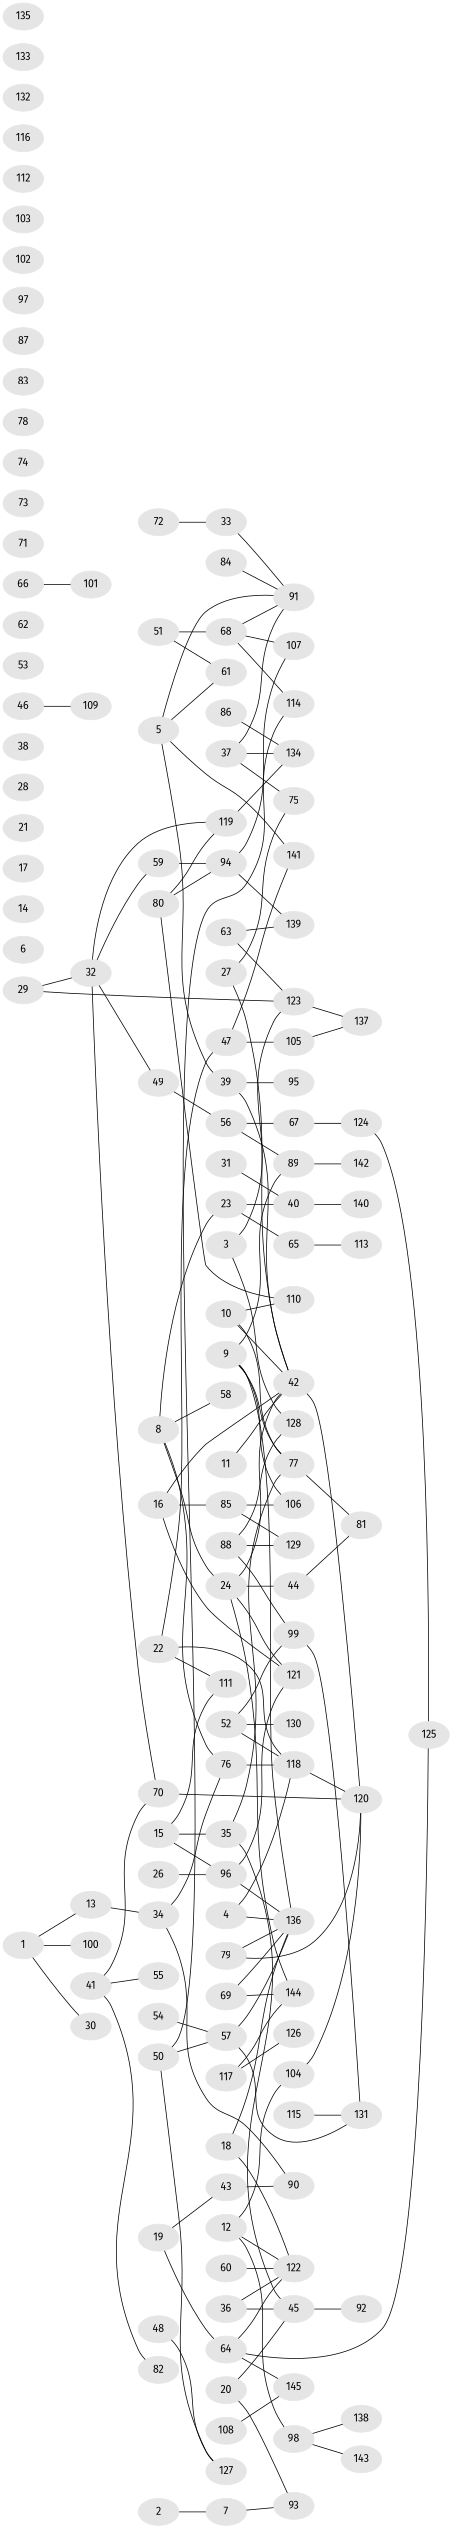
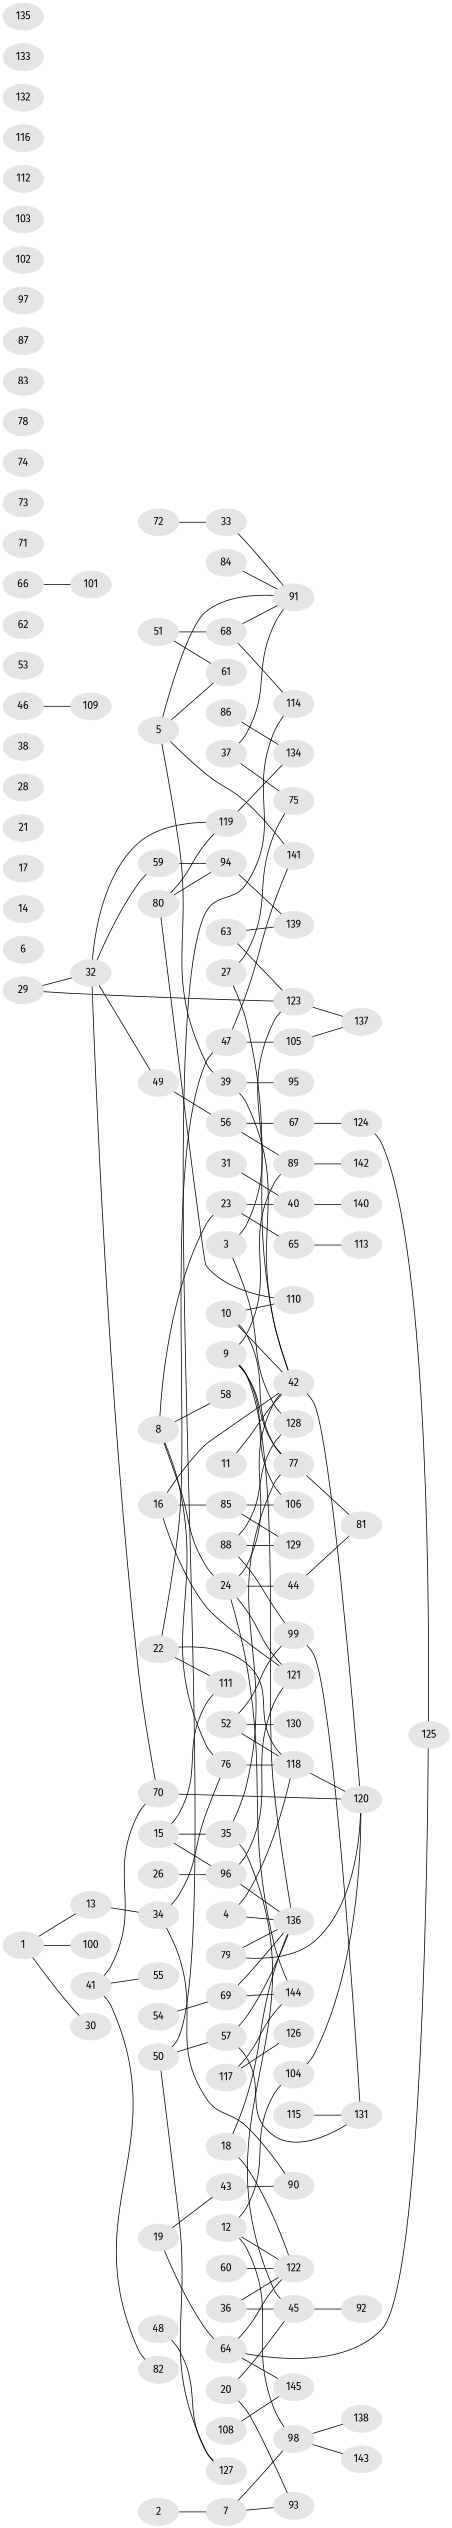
node "107": removed
edge "37" -- "134": removed
edge "54" -- "57": now "54" -- "69"
edge "98" -- "7": added
